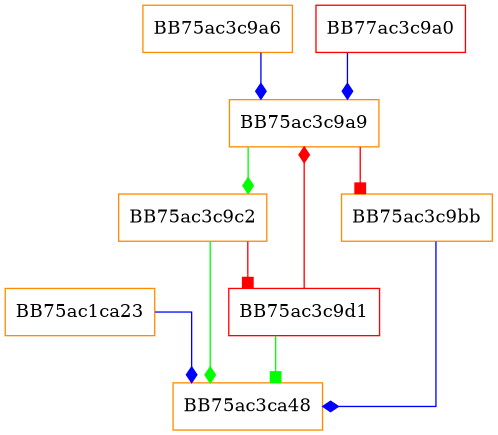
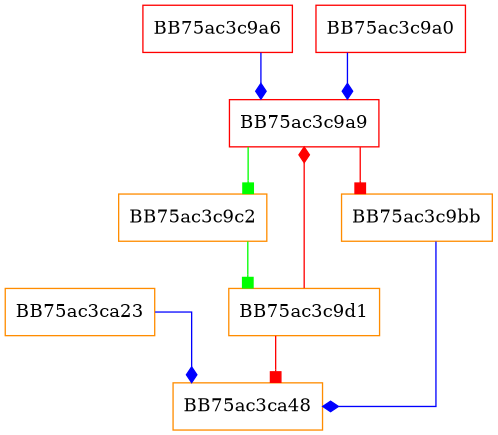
node "BB75ac3c9a6": color darkorange -> red
node "BB77ac3c9a0": label "BB77ac3c9a0" -> "BB75ac3c9a0"
node "BB75ac3c9a9": color darkorange -> red
edge "BB75ac3c9a9" -> "BB75ac3c9c2": arrowhead diamond -> box
edge "BB75ac3c9c2" -> "BB75ac3c9d1": color red -> green
edge "BB75ac3c9c2" -> "BB75ac3ca48": removed
node "BB75ac1ca23": label "BB75ac1ca23" -> "BB75ac3ca23"
node "BB75ac3c9d1": color red -> darkorange
edge "BB75ac3c9d1" -> "BB75ac3ca48": color green -> red
